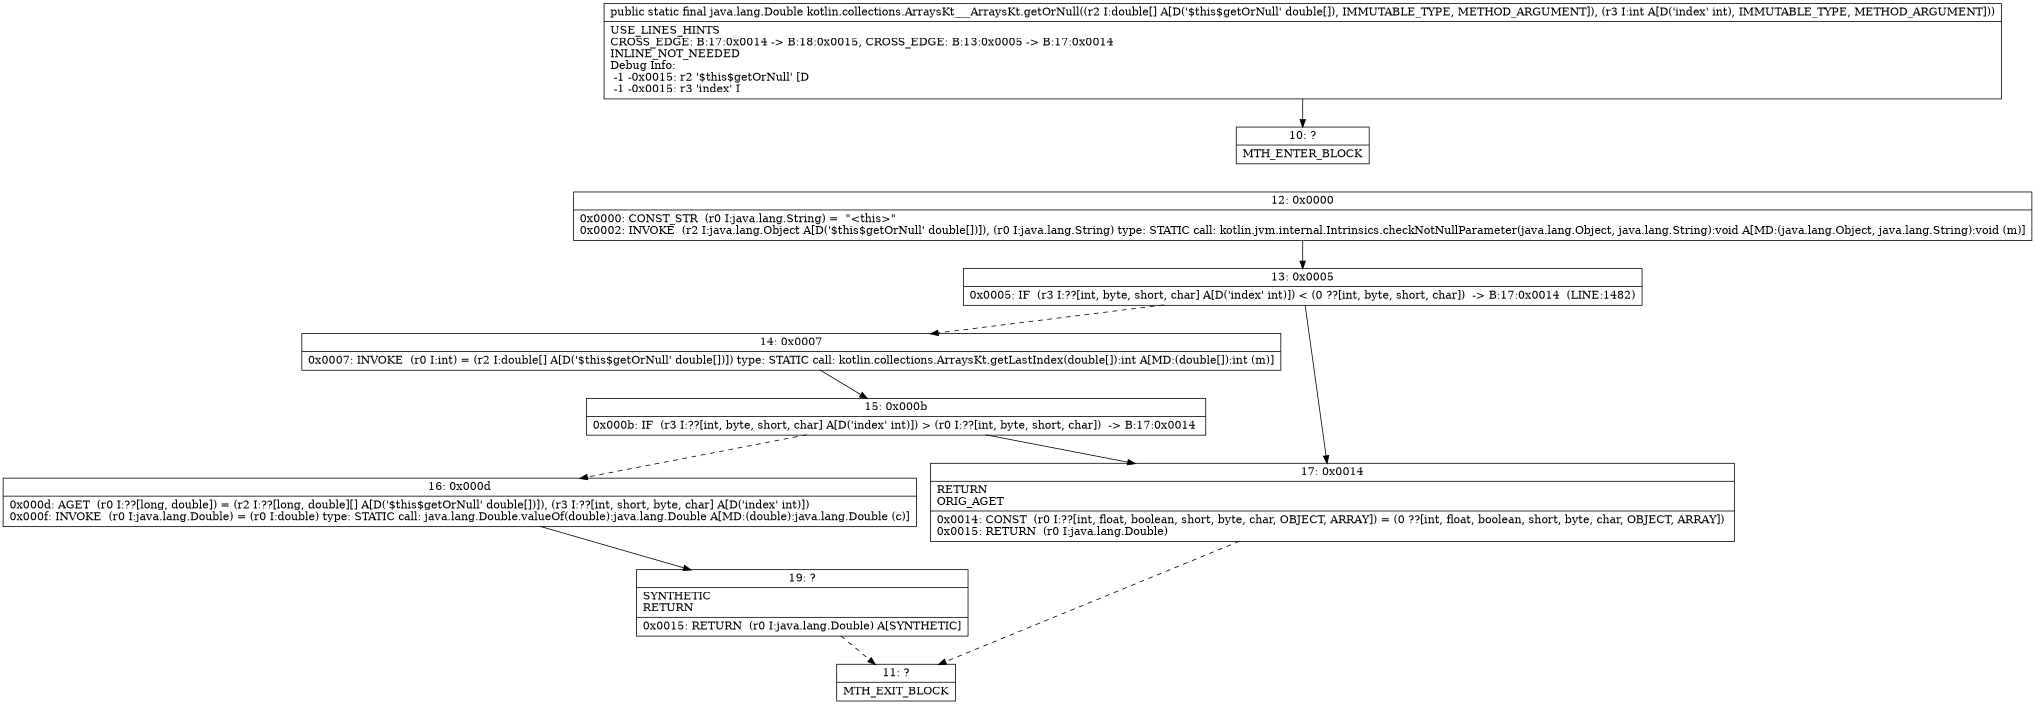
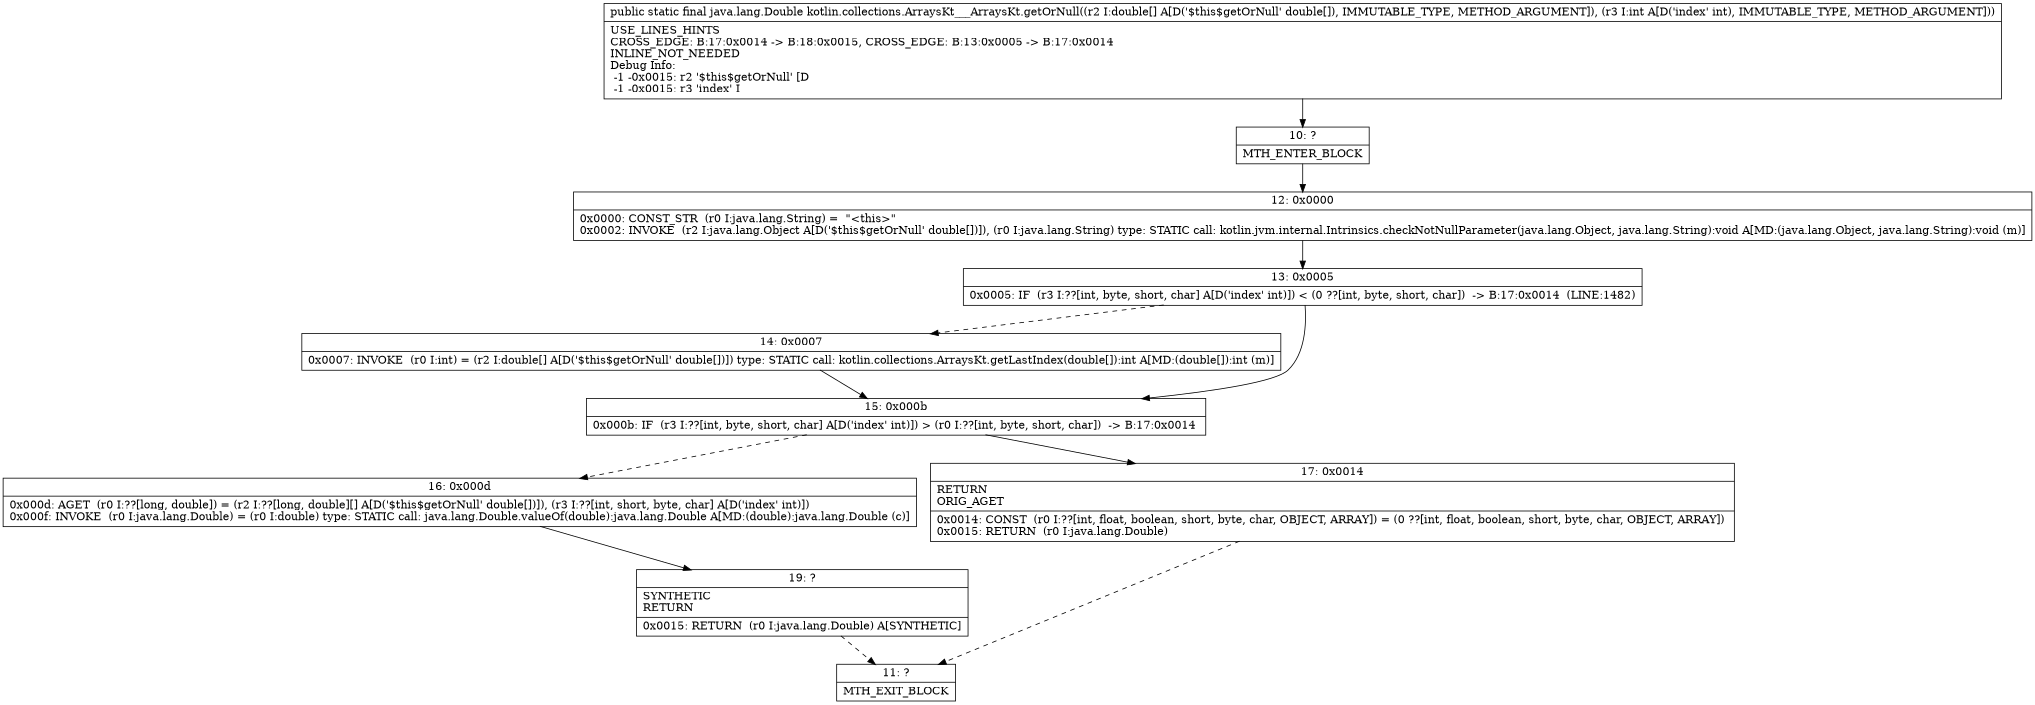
edge "10: ?" -> "12: 0x0000": added
edge "13: 0x0005" -> "17: 0x0014": now "13: 0x0005" -> "15: 0x000b"
